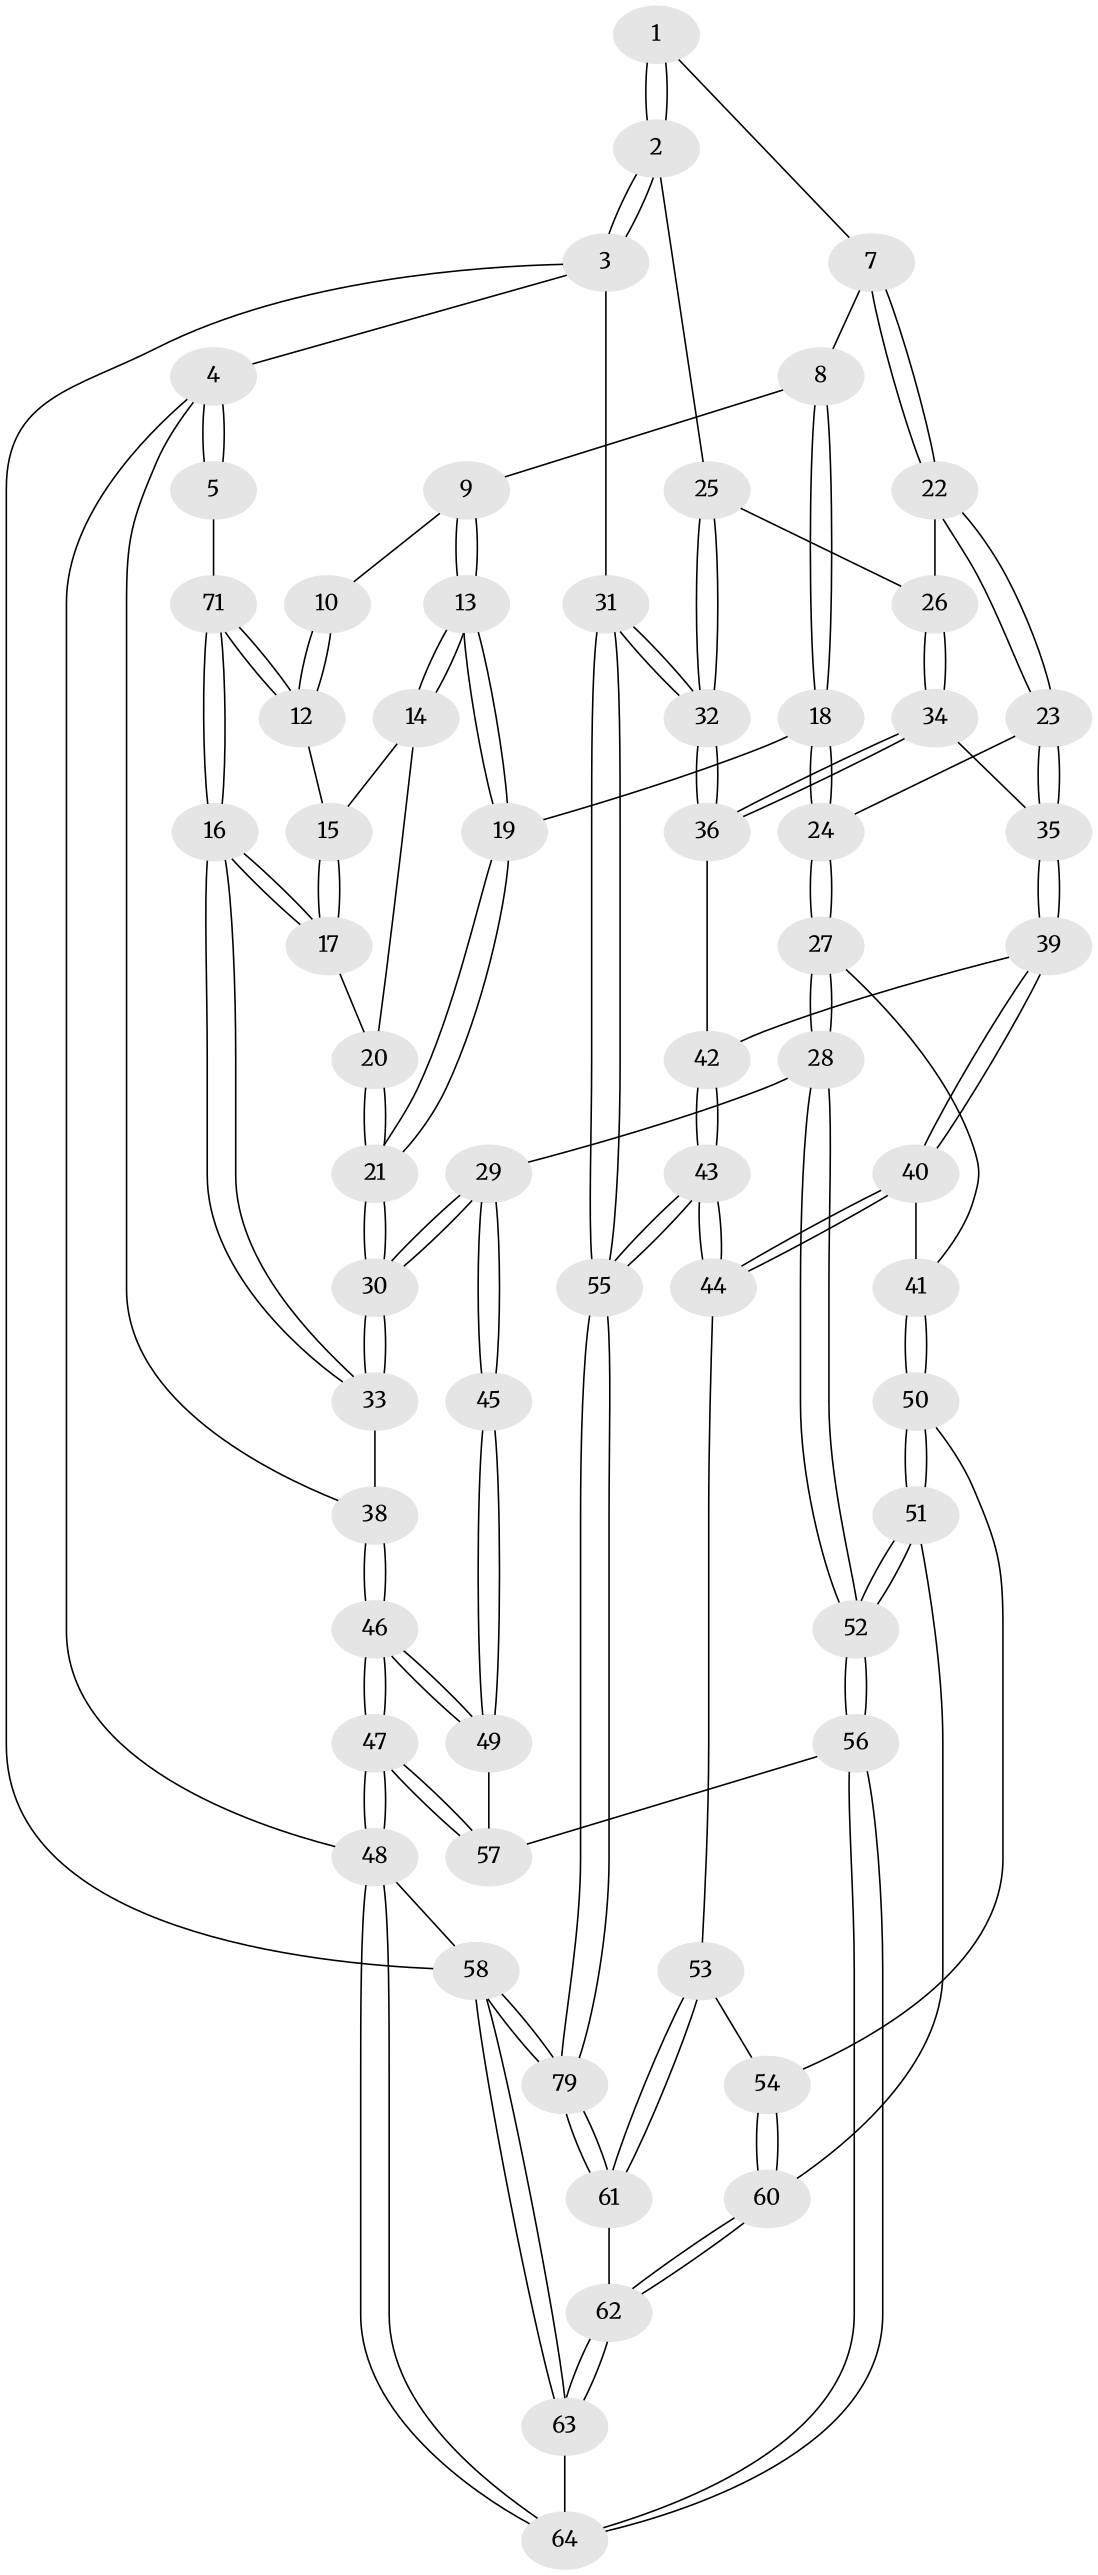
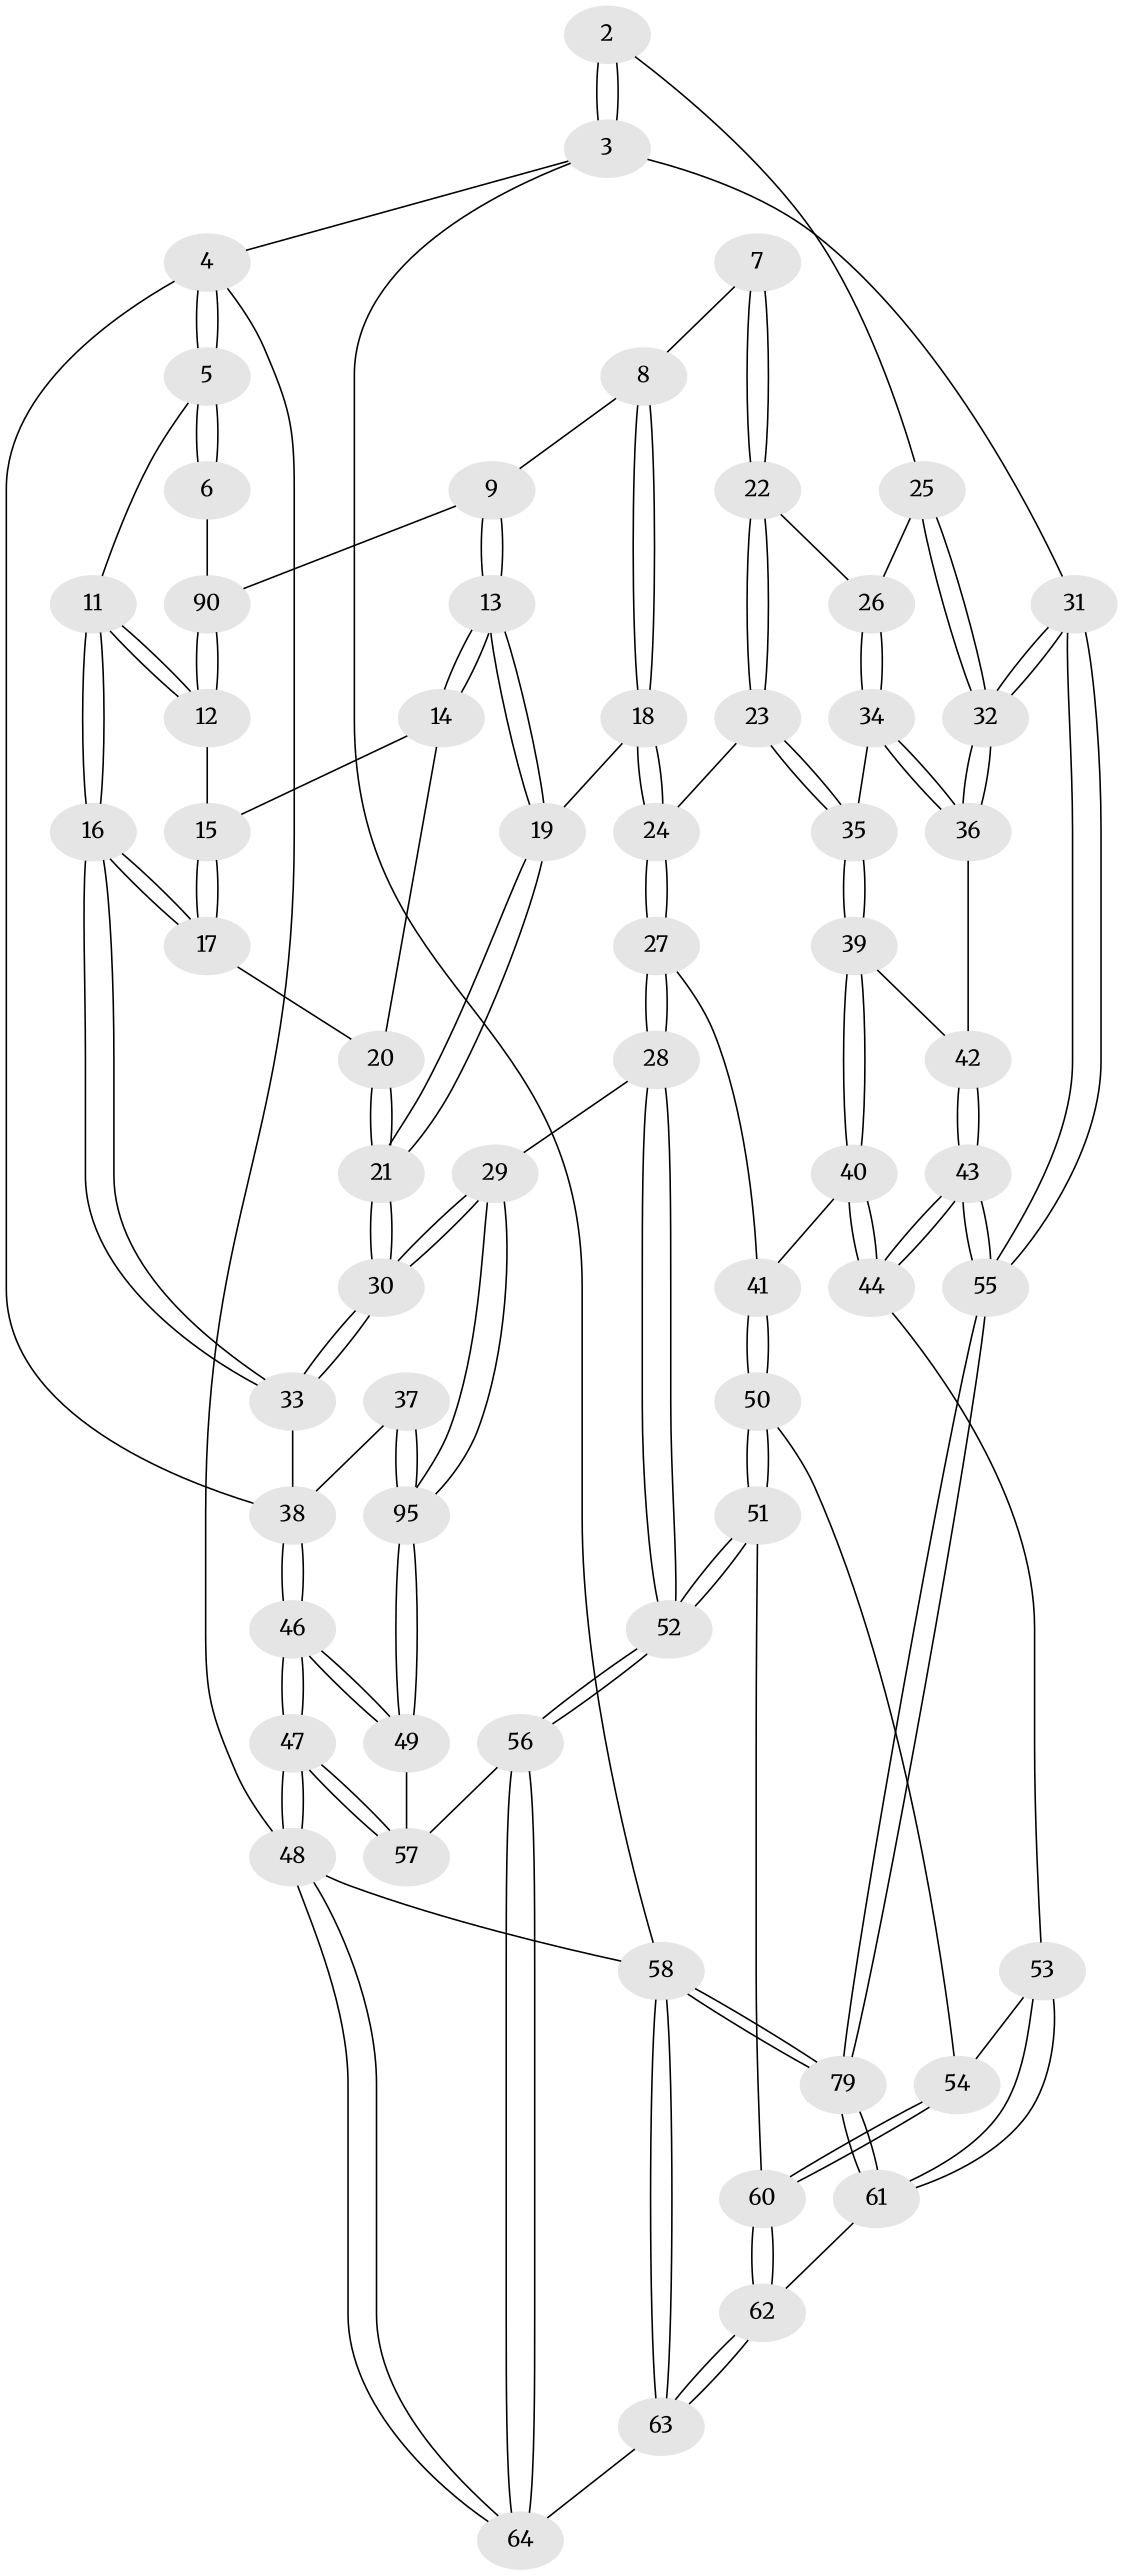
node "1": removed
node "6": added
node "71": label "71" -> "11"
node "10": label "10" -> "90"
node "37": added
node "45": label "45" -> "95"
